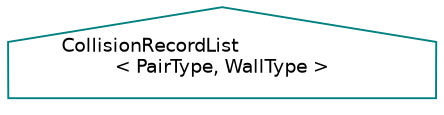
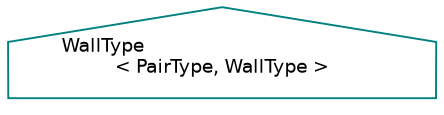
node "CollisionRecordList < PairType, WallType >": label "CollisionRecordList < PairType, WallType >" -> "WallType < PairType, WallType >"
